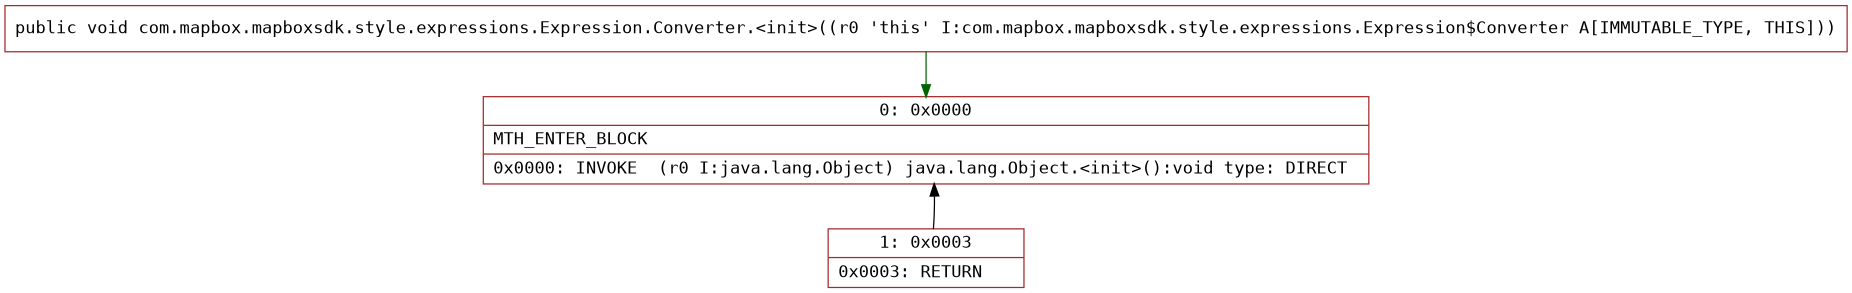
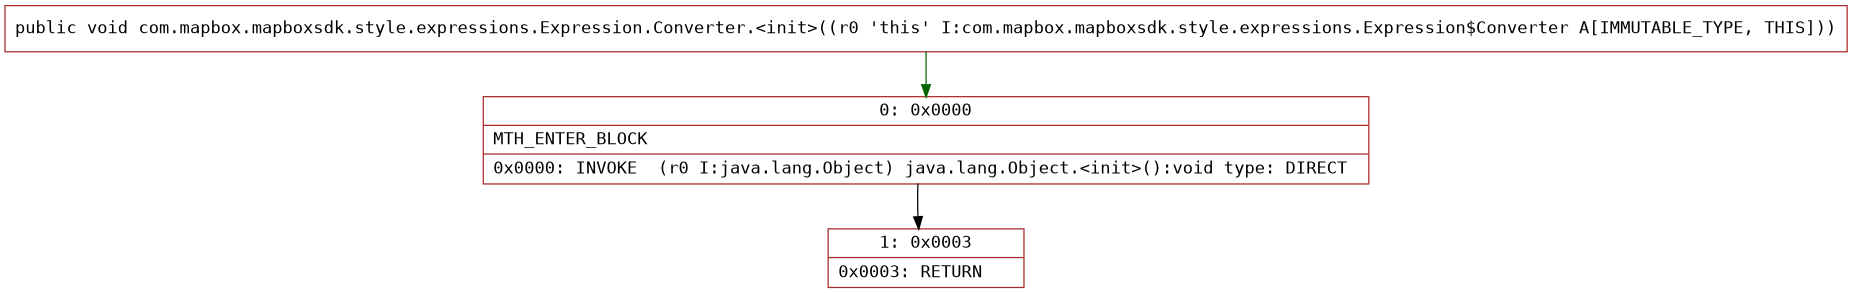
edge "1: 0x0003" -> "0: 0x0000": reversed
